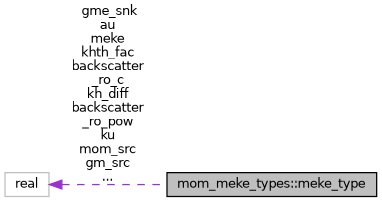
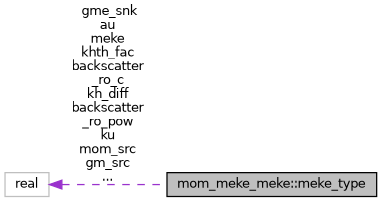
node "mom_meke_types::meke_type": label "mom_meke_types::meke_type" -> "mom_meke_meke::meke_type"
